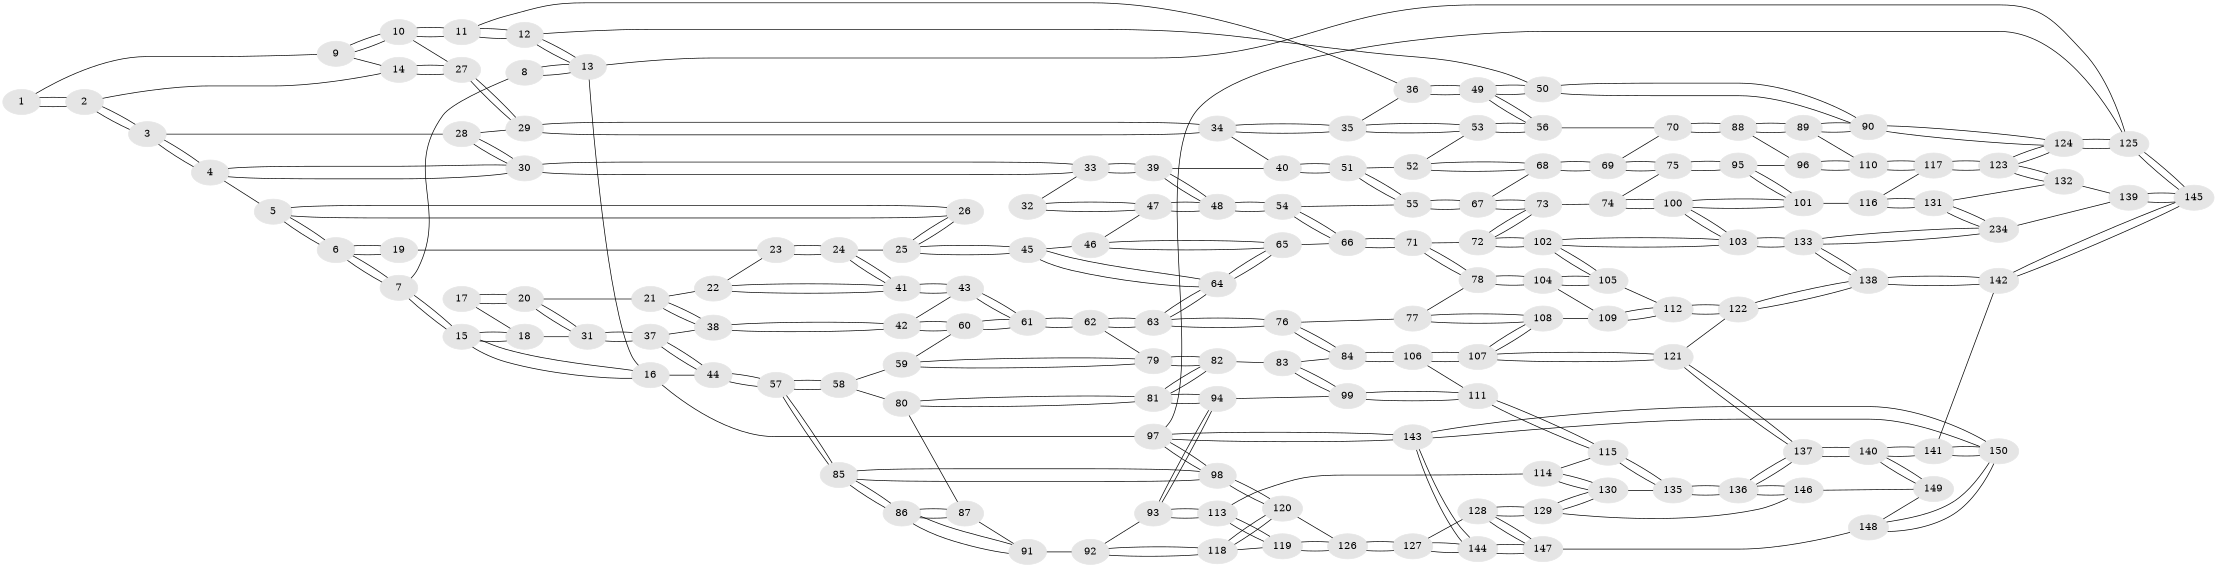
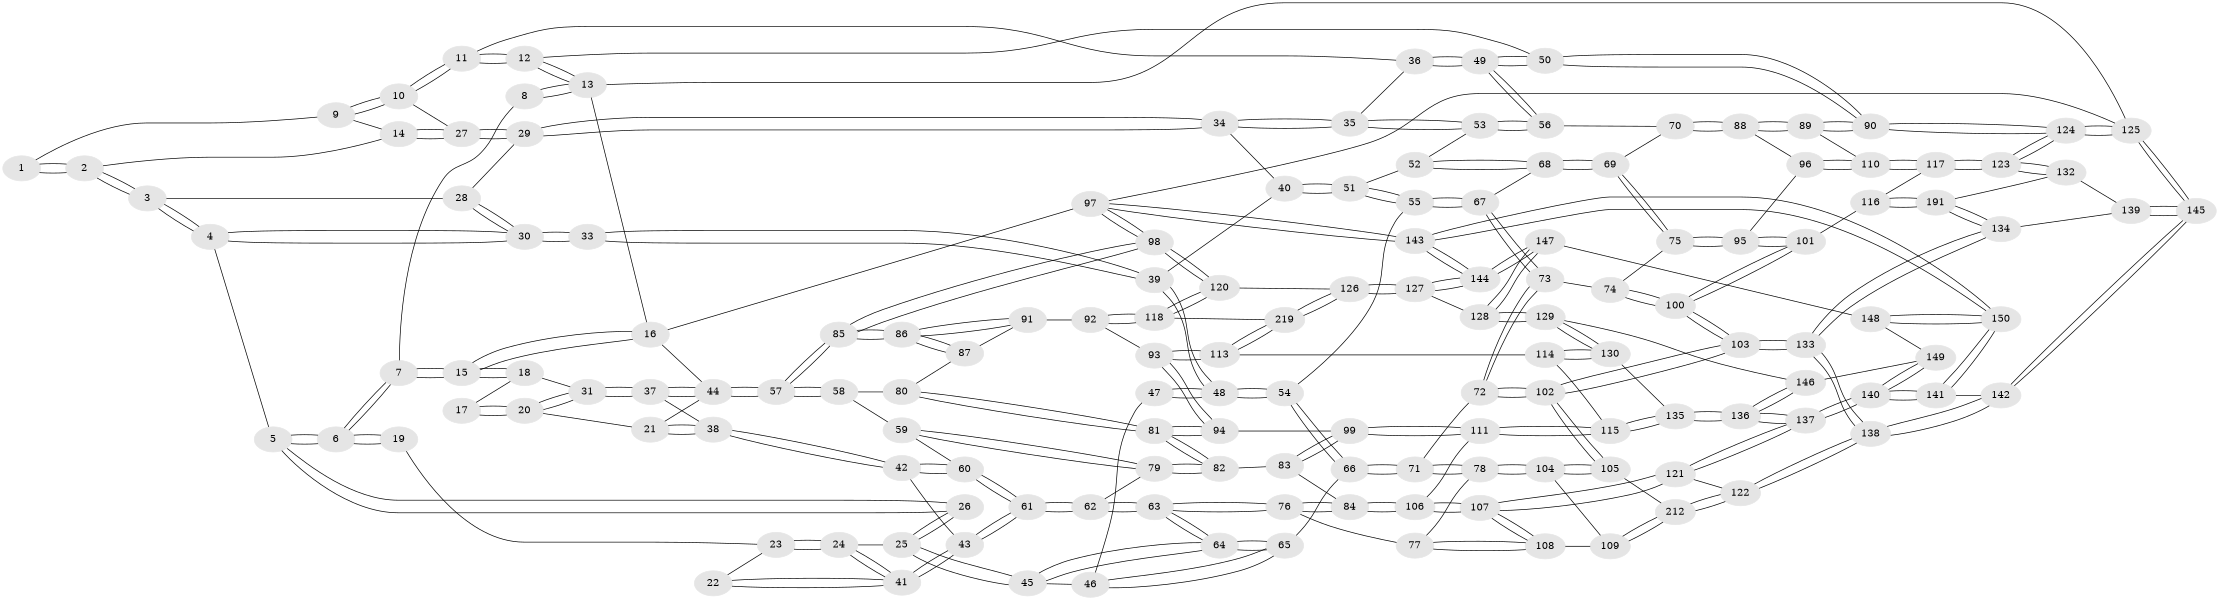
node "131": label "131" -> "191"
node "32": removed
node "234": label "234" -> "134"
edge "22" -- "21": now "44" -- "21"
node "112": label "112" -> "212"
node "119": label "119" -> "219"
